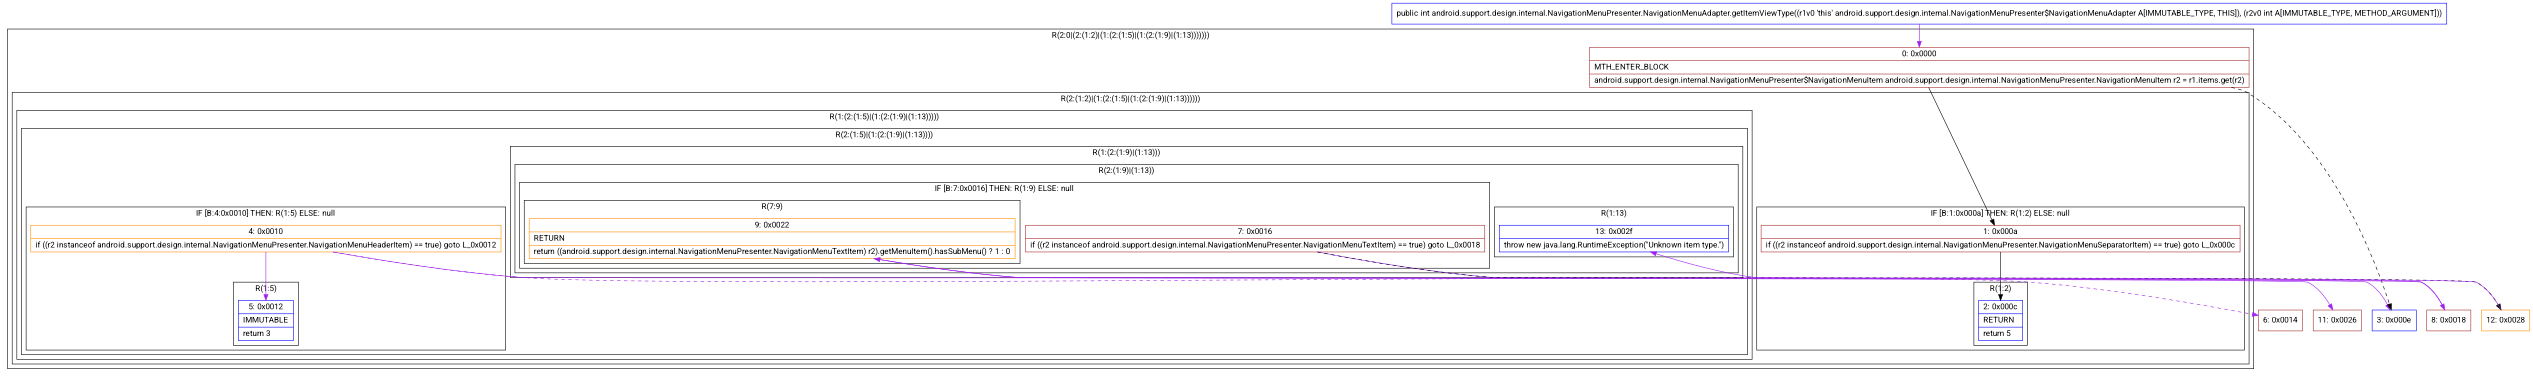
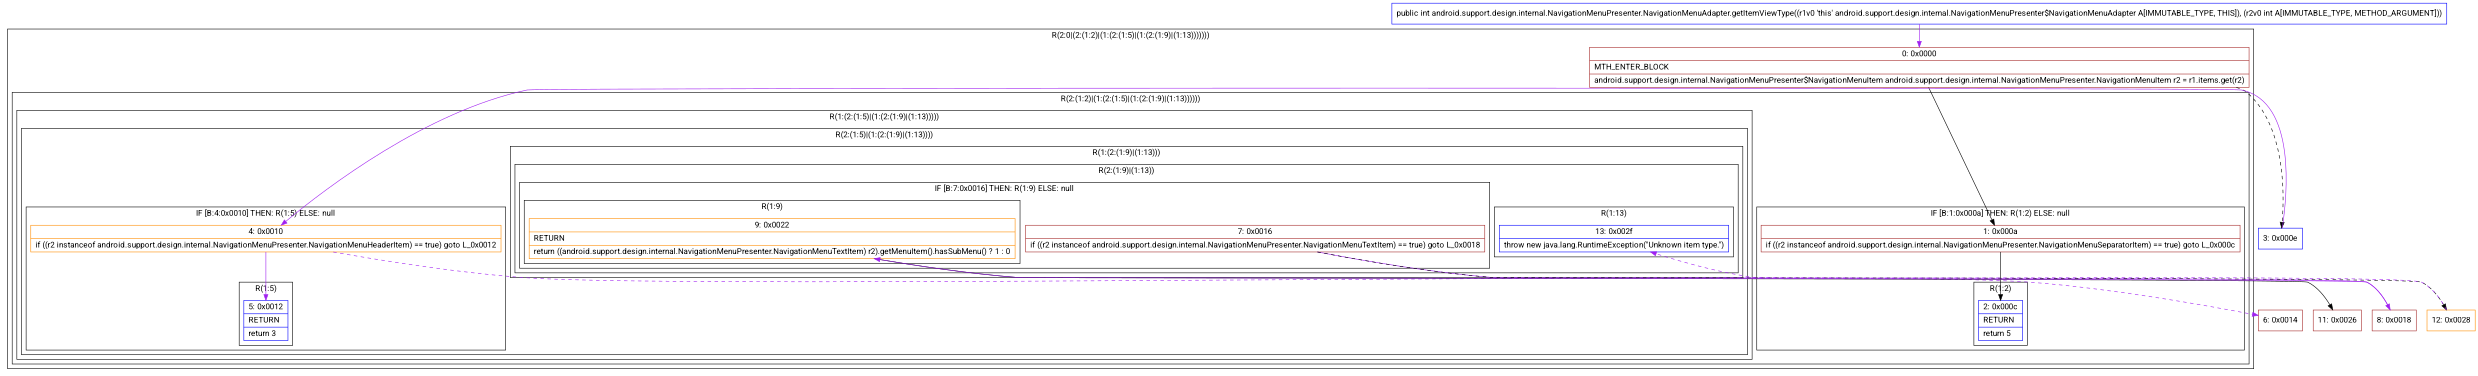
cluster "R(7:9)": label "R(7:9)" -> "R(1:9)"
edge "4: 0x0010" -> "3: 0x000e": reversed
edge "9: 0x0022" -> "11: 0x0026": color purple -> black
edge "12: 0x0028" -> "13: 0x002f": style solid -> dashed
node "5: 0x0012": text "IMMUTABLE" -> "RETURN"
